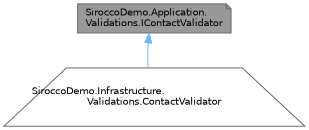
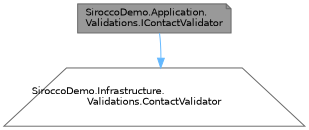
edge "SiroccoDemo.Infrastructure. Validations.ContactValidator" -> "SiroccoDemo.Application. Validations.IContactValidator": reversed
